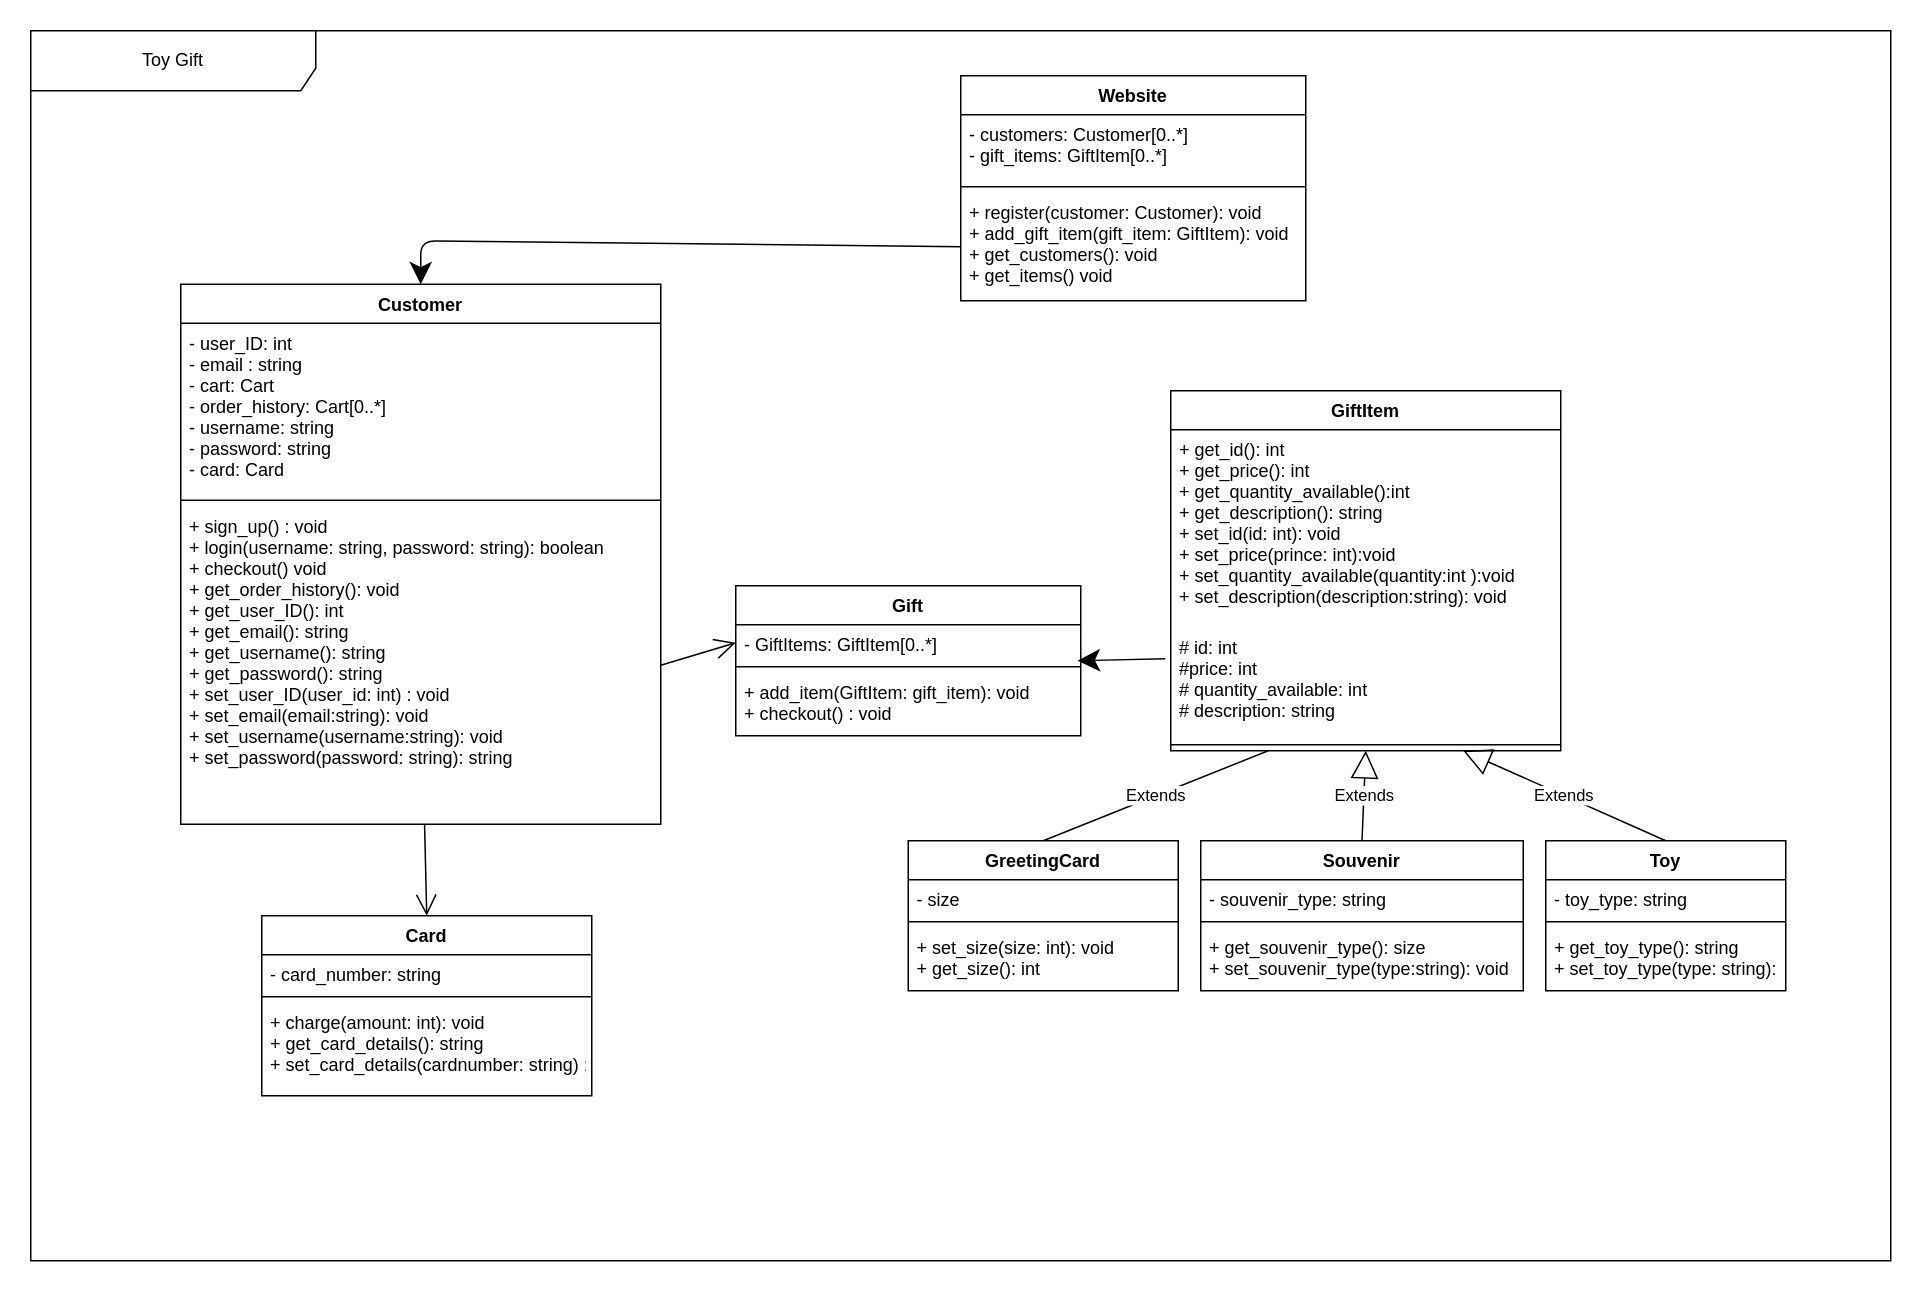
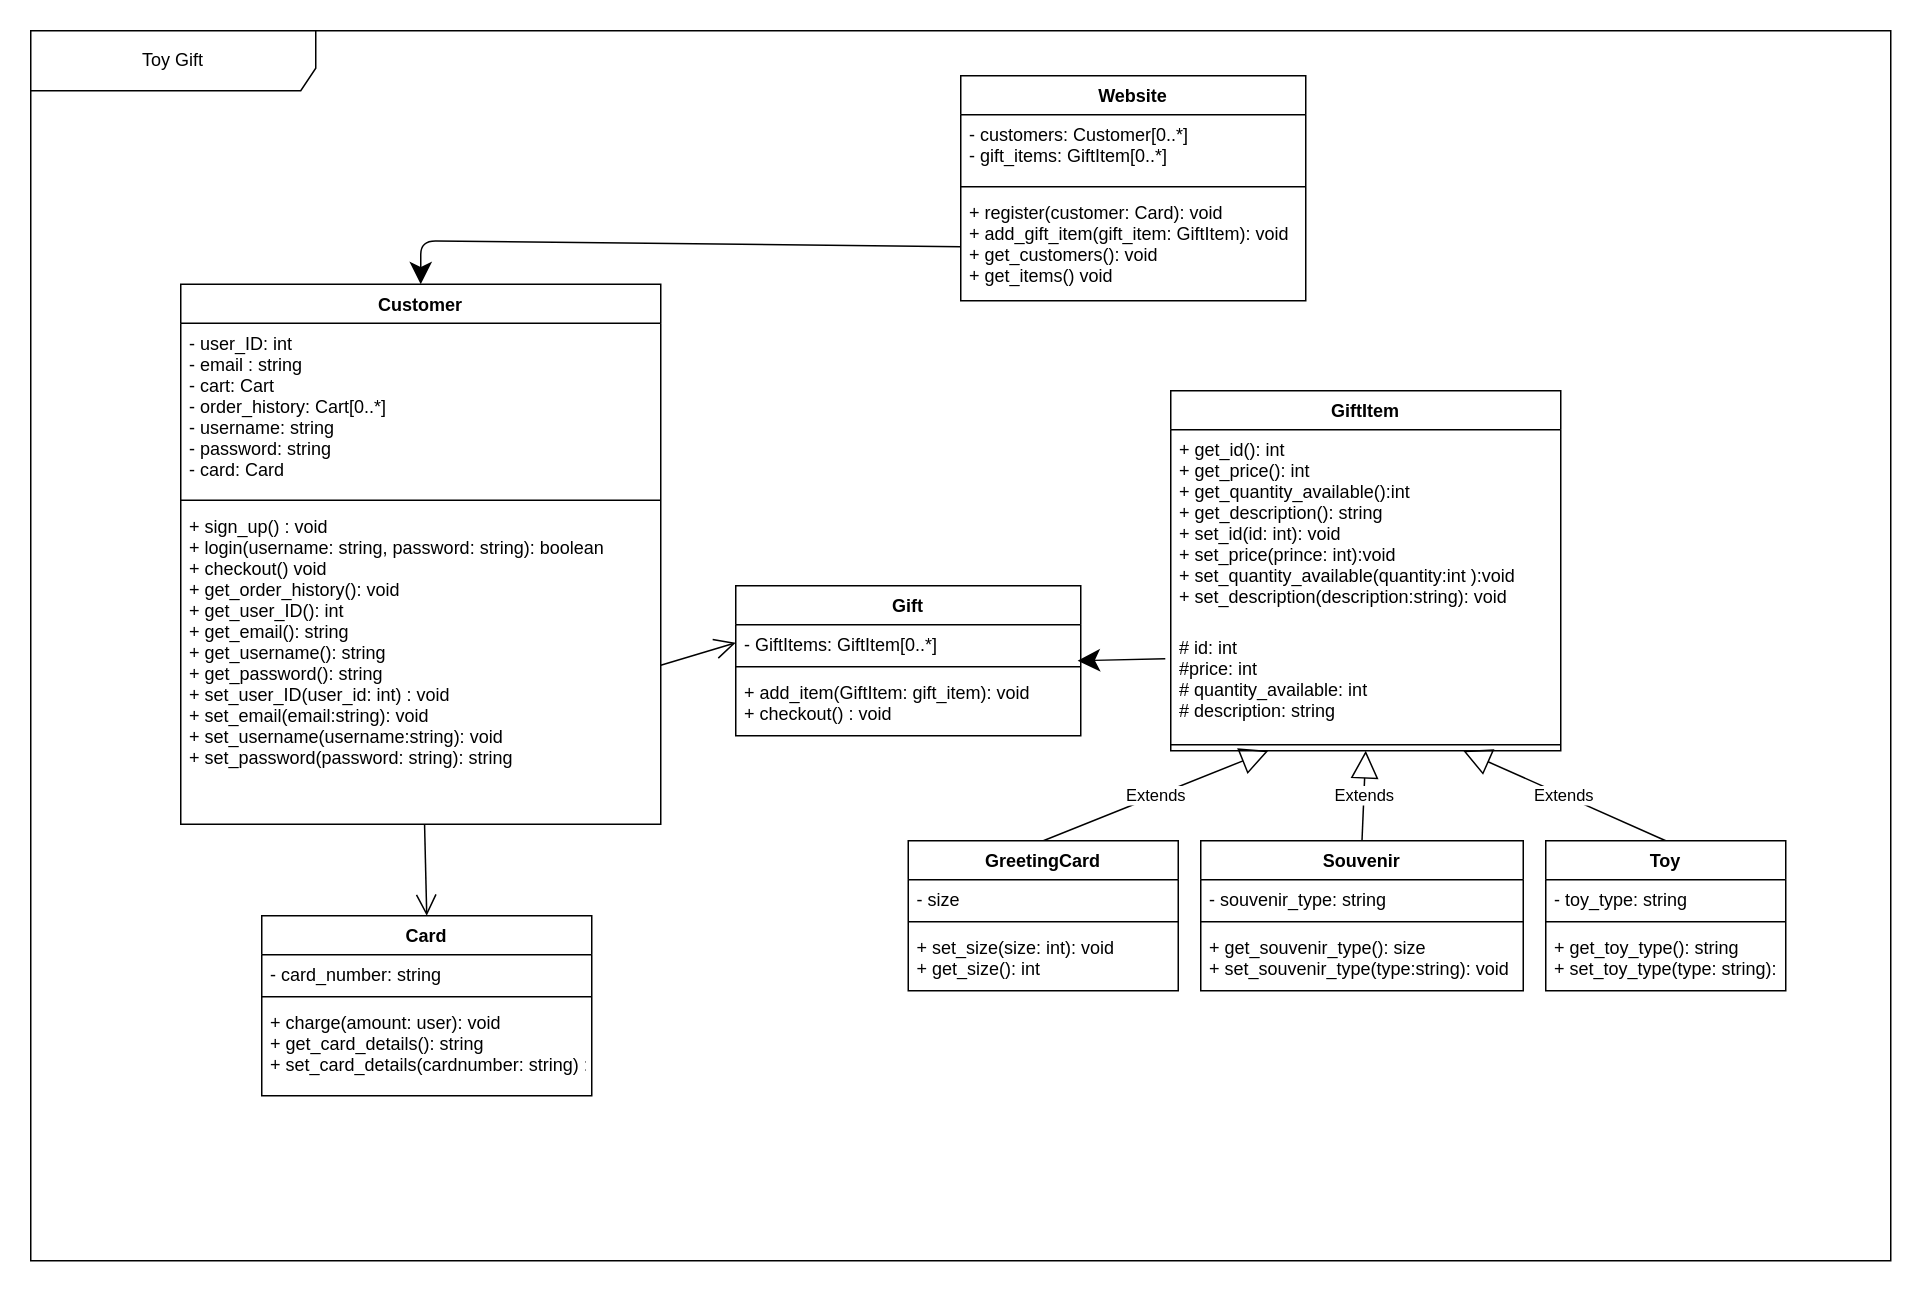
node "+ register(customer: Customer): void + add_gift_item(gift_item: GiftItem): void + get_customers(): void + get_items() void": label "+ register(customer: Customer): void + add_gift_item(gift_item: GiftItem): void + get_customers(): void + get_items() void" -> "+ register(customer: Card): void + add_gift_item(gift_item: GiftItem): void + get_customers(): void + get_items() void"
edge "GiftItem" -- "GreetingCard": arrowhead none -> block
node "+ charge(amount: int): void + get_card_details(): string + set_card_details(cardnumber: string) : void": label "+ charge(amount: int): void + get_card_details(): string + set_card_details(cardnumber: string) : void" -> "+ charge(amount: user): void + get_card_details(): string + set_card_details(cardnumber: string) : void"
